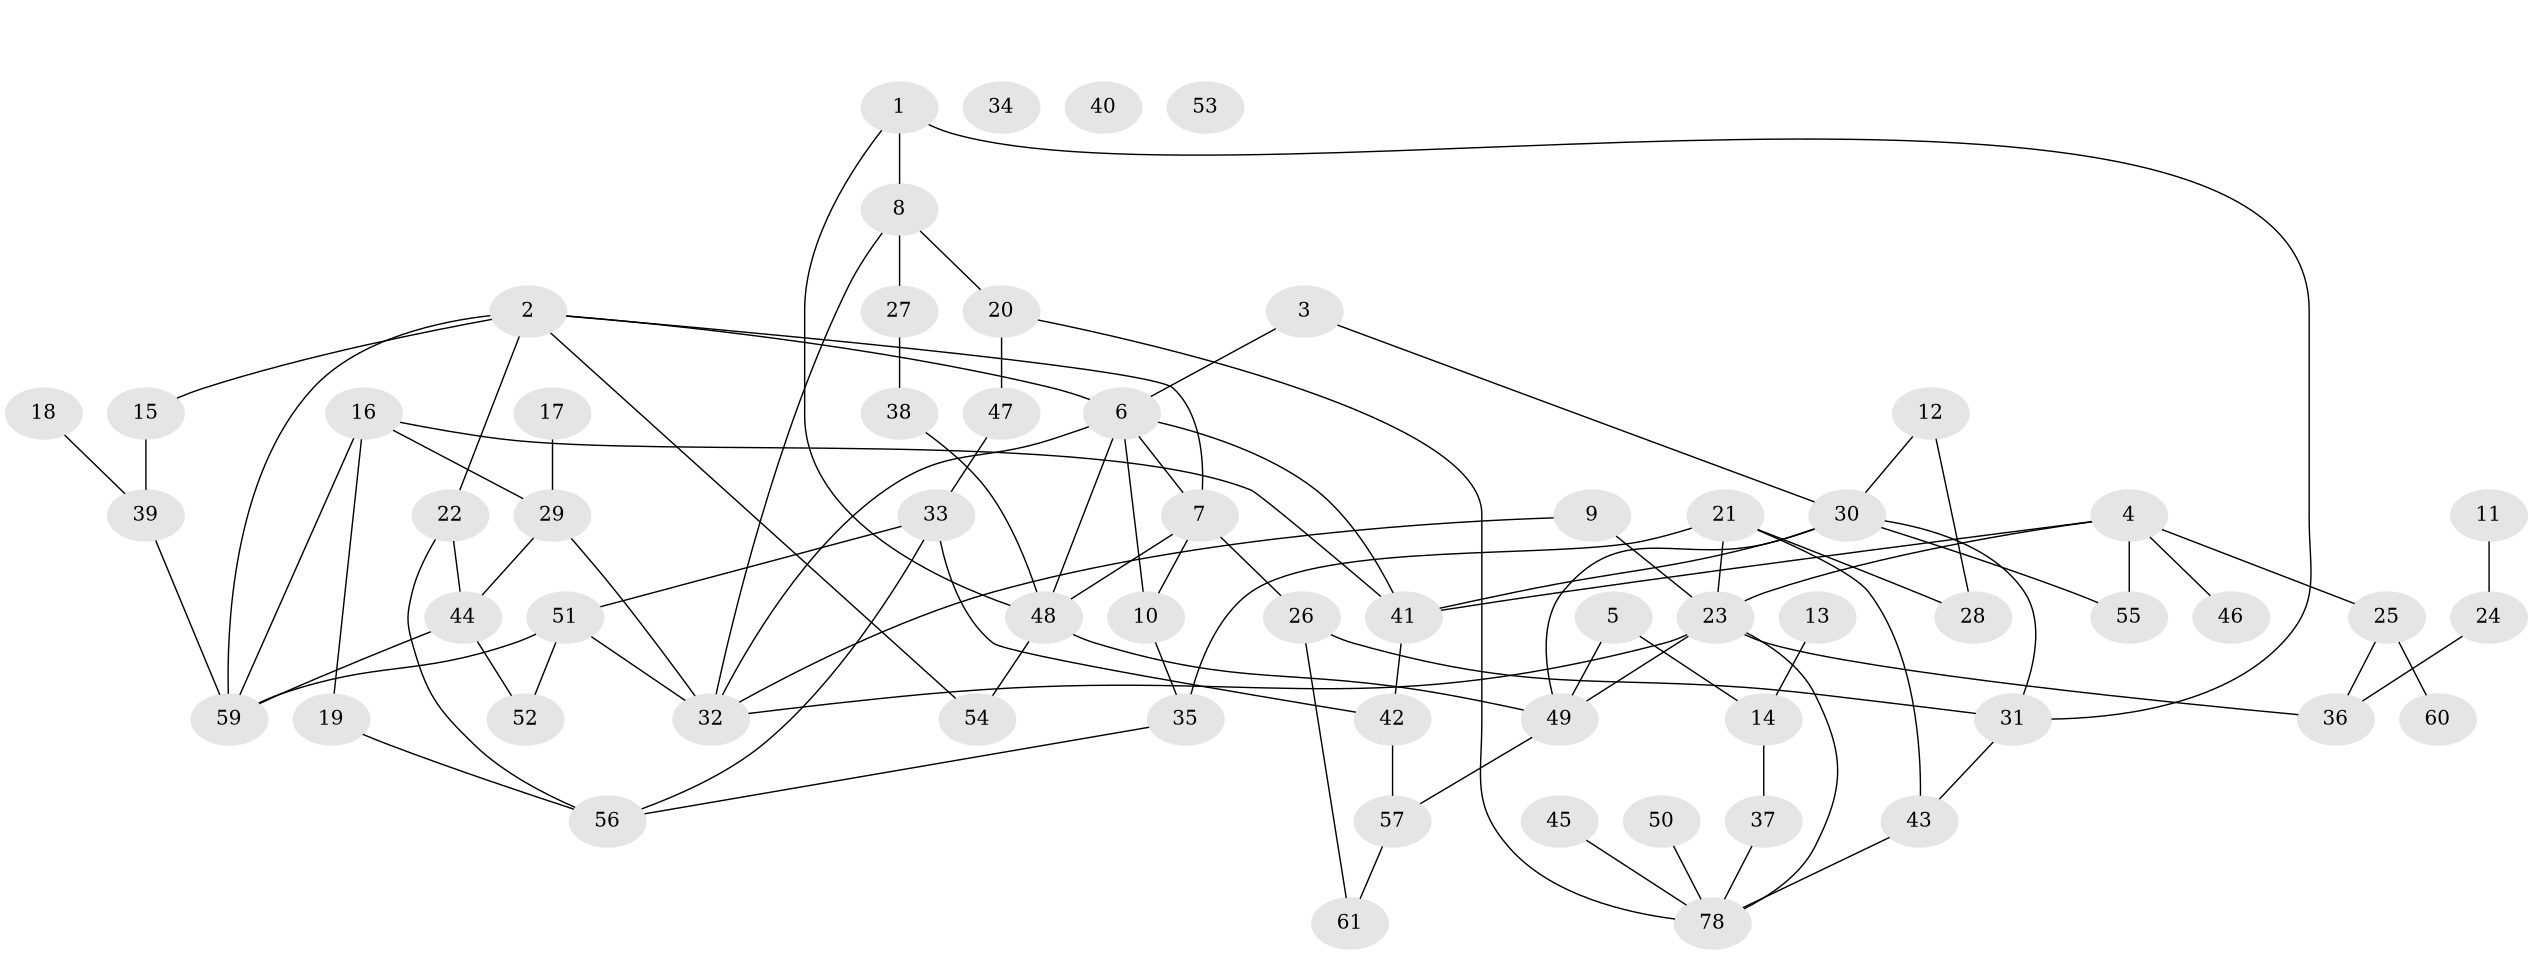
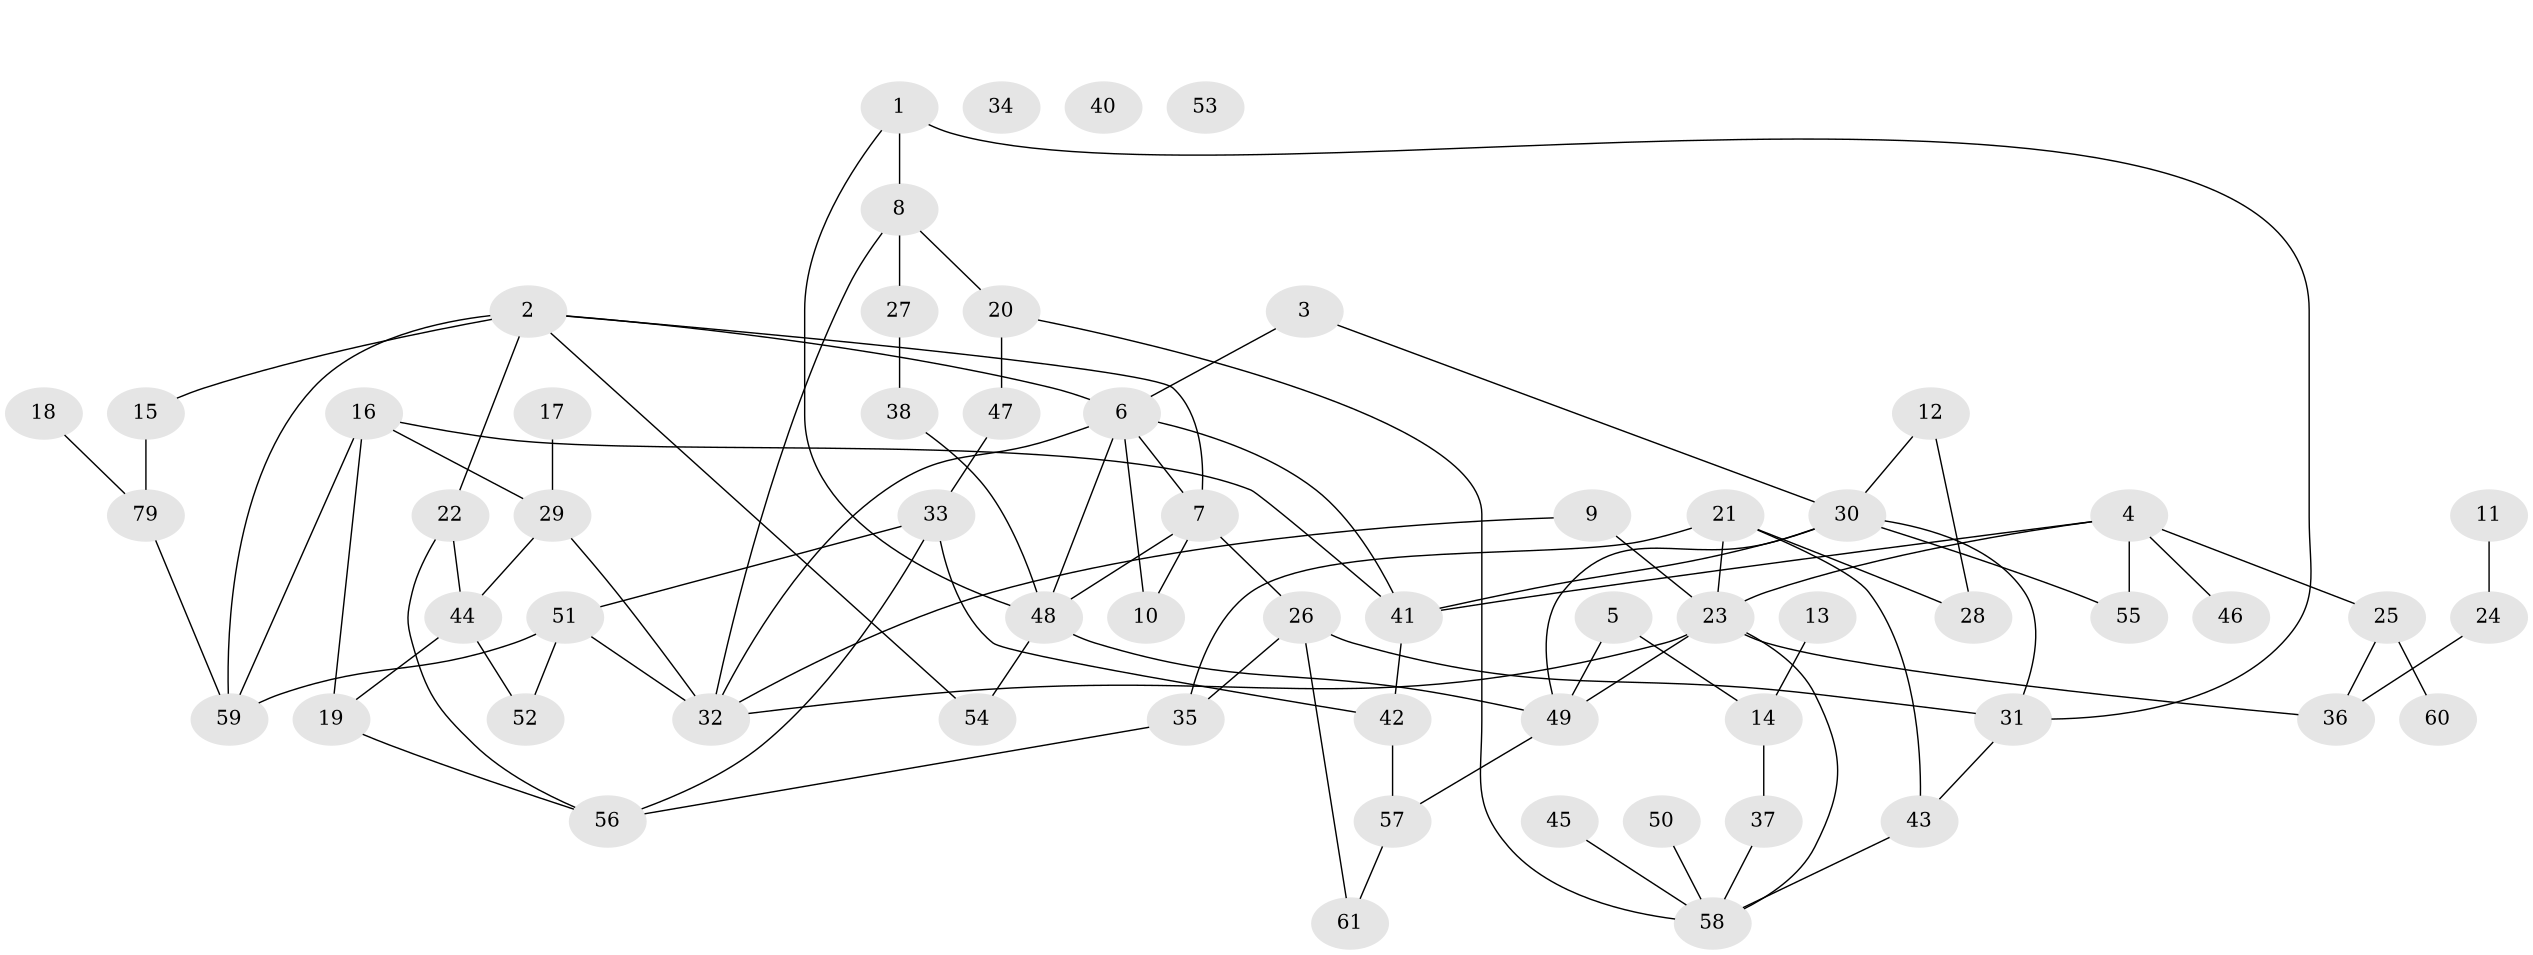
node "39": label "39" -> "79"
edge "44" -- "59": now "44" -- "19"
edge "10" -- "35": now "26" -- "35"
node "78": label "78" -> "58"
